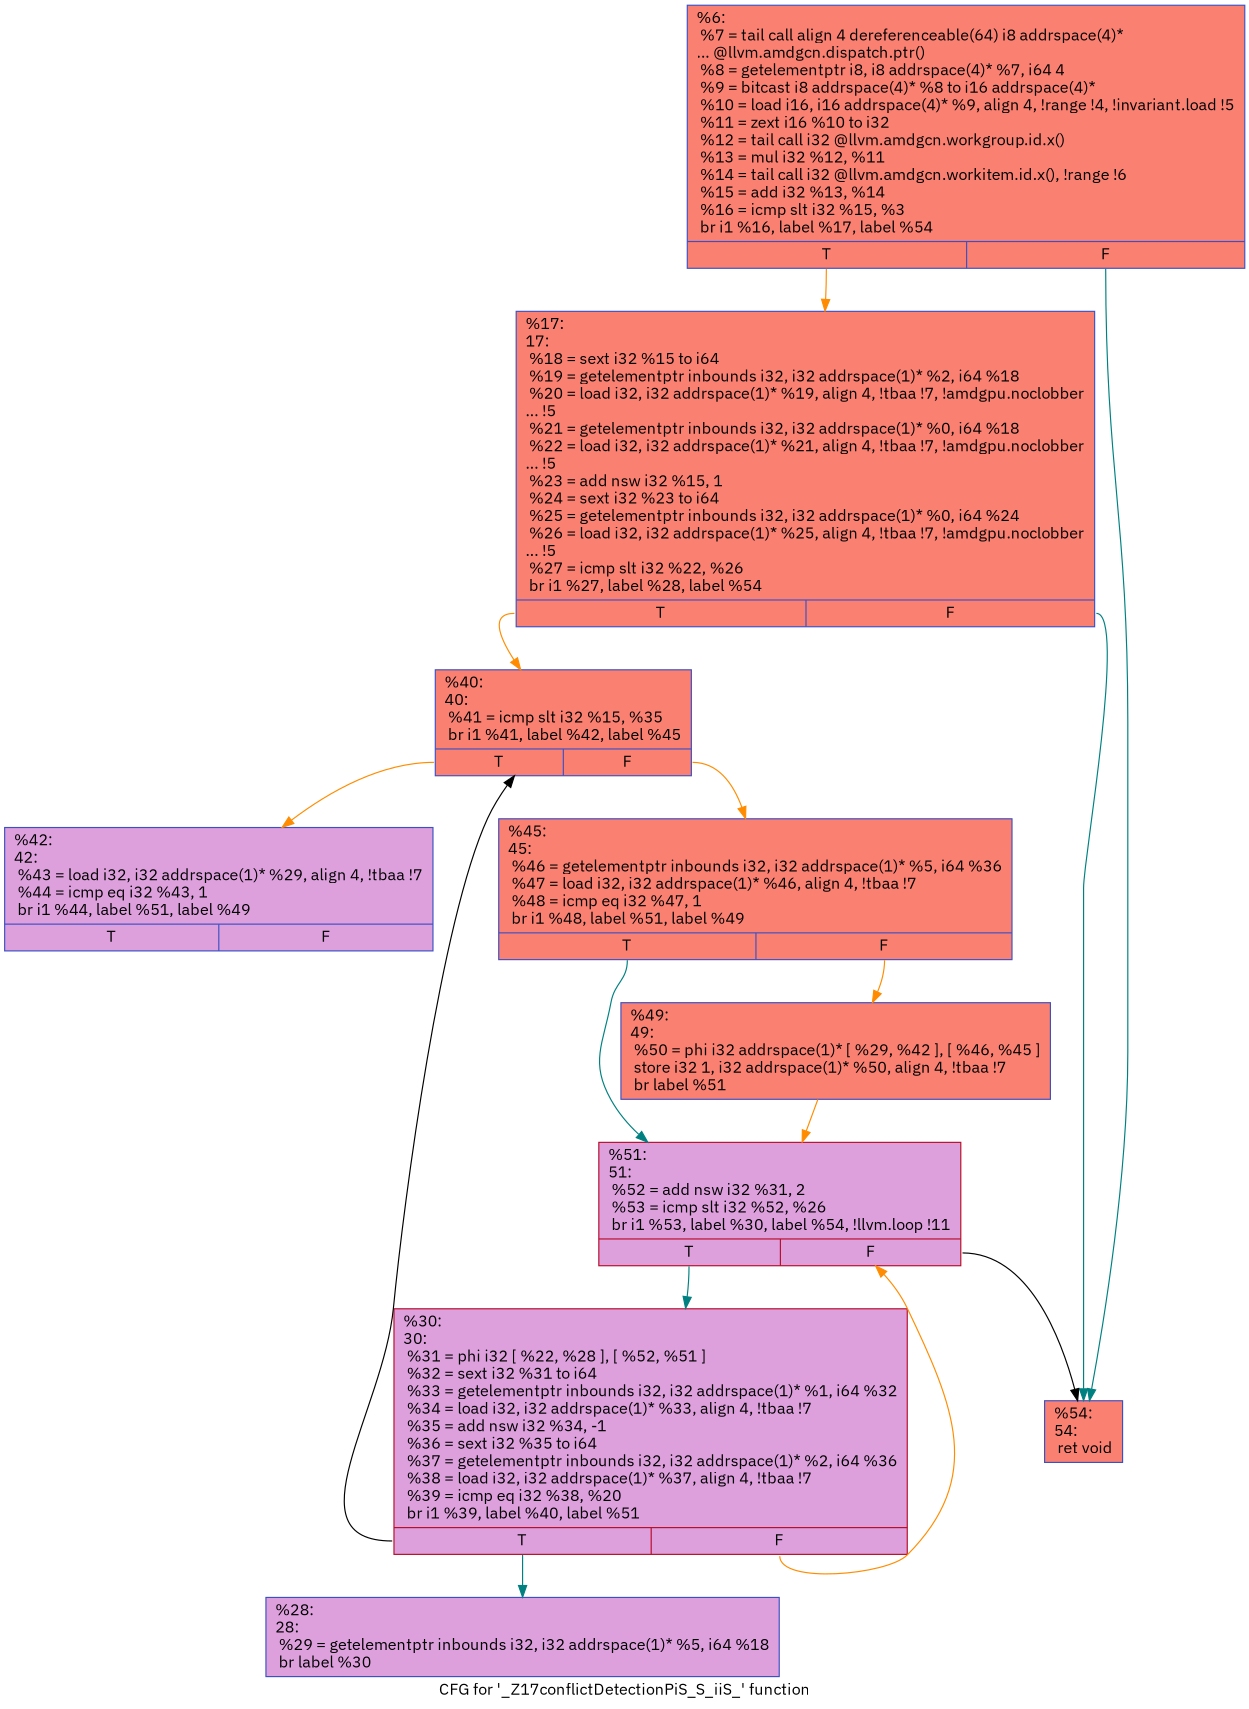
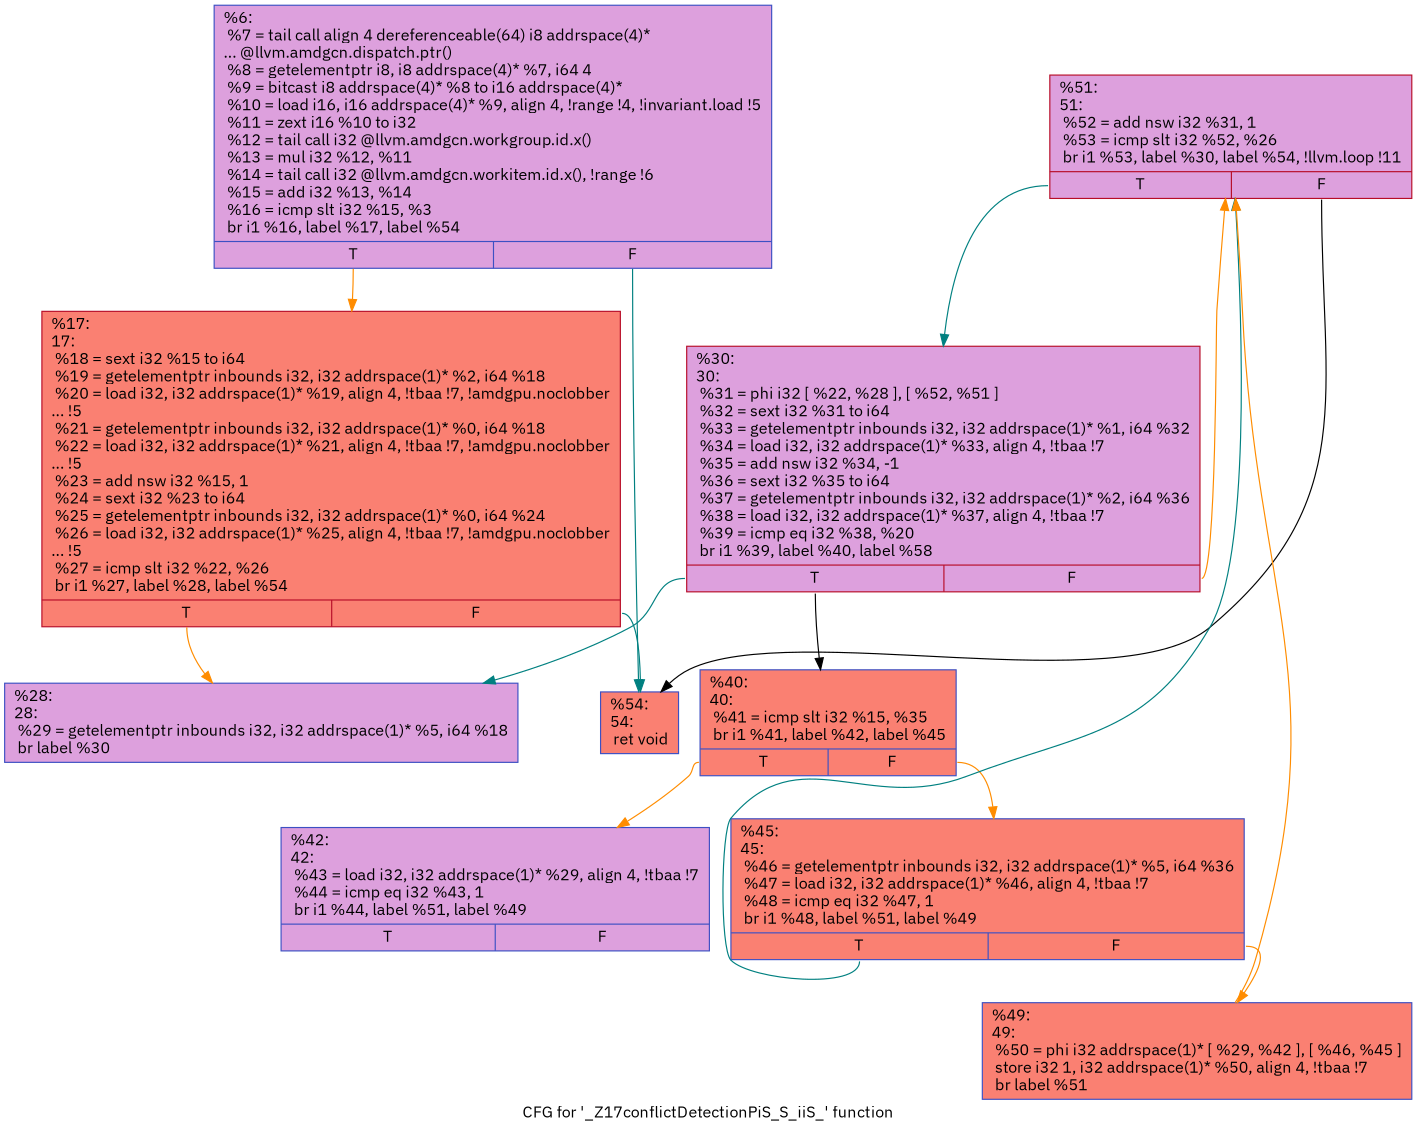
node "%6:": fillcolor salmon -> plum
node "%17:": color #3d50c3ff -> #b70d28ff
edge "%17:" -> "%40:": now "%17:" -> "%28:"
node "%51:": text "%52 = add nsw i32 %31, 2" -> "%52 = add nsw i32 %31, 1"
node "%30:": text "br i1 %39, label %40, label %51" -> "br i1 %39, label %40, label %58"
